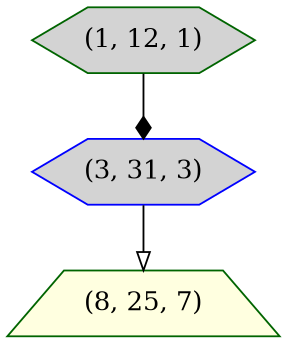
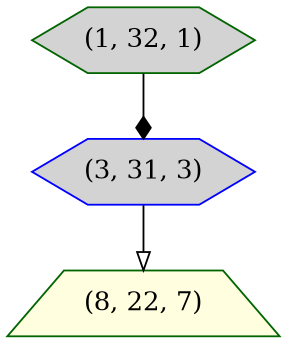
node "(1, 12, 1)": label "(1, 12, 1)" -> "(1, 32, 1)"
node "(8, 25, 7)": label "(8, 25, 7)" -> "(8, 22, 7)"
